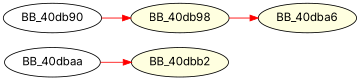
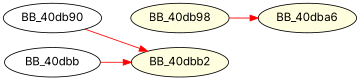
edge "BB_40db90" -> "BB_40db98": now "BB_40db90" -> "BB_40dbb2"
node "BB_40dbaa": label "BB_40dbaa" -> "BB_40dbb"
